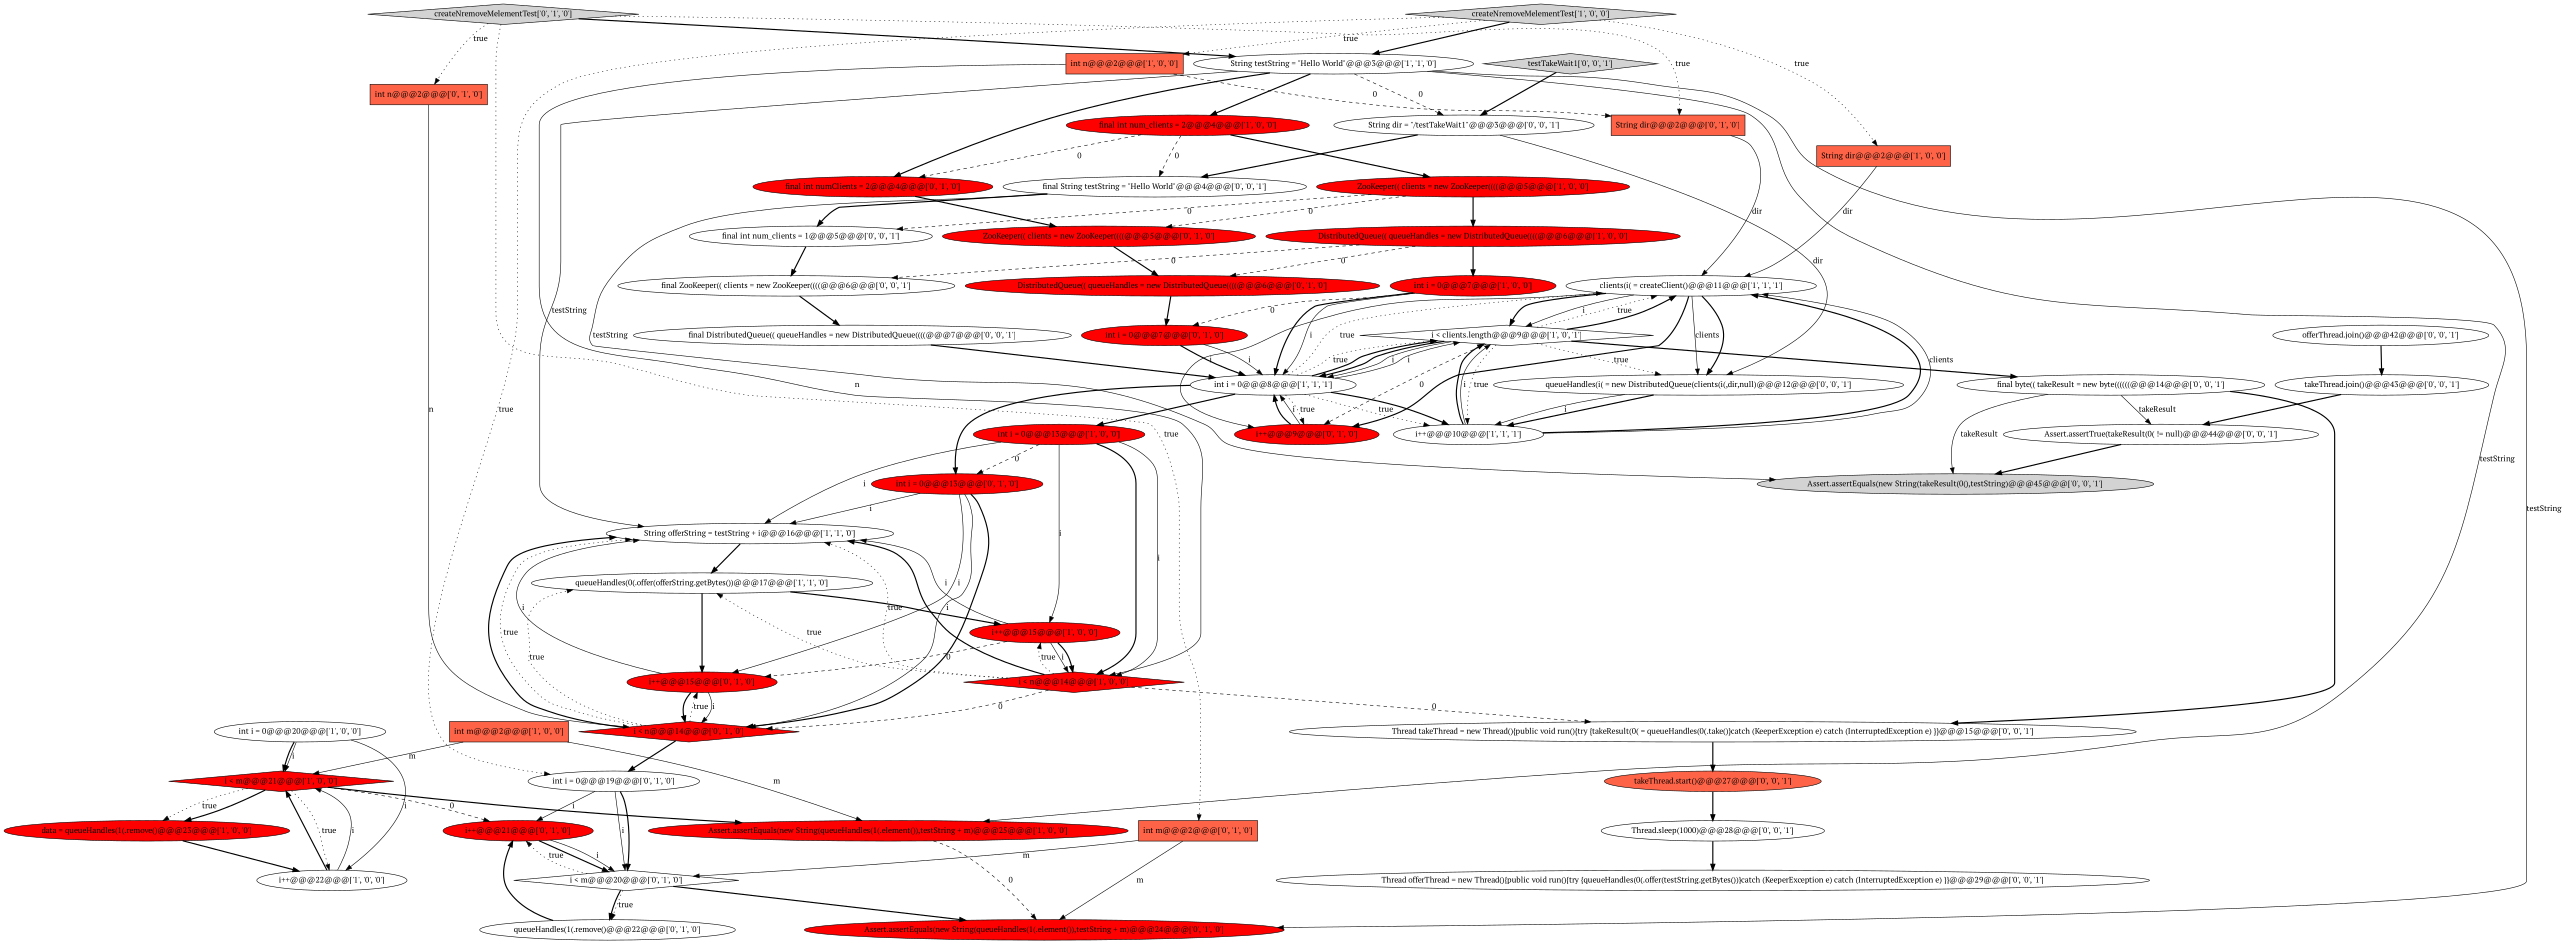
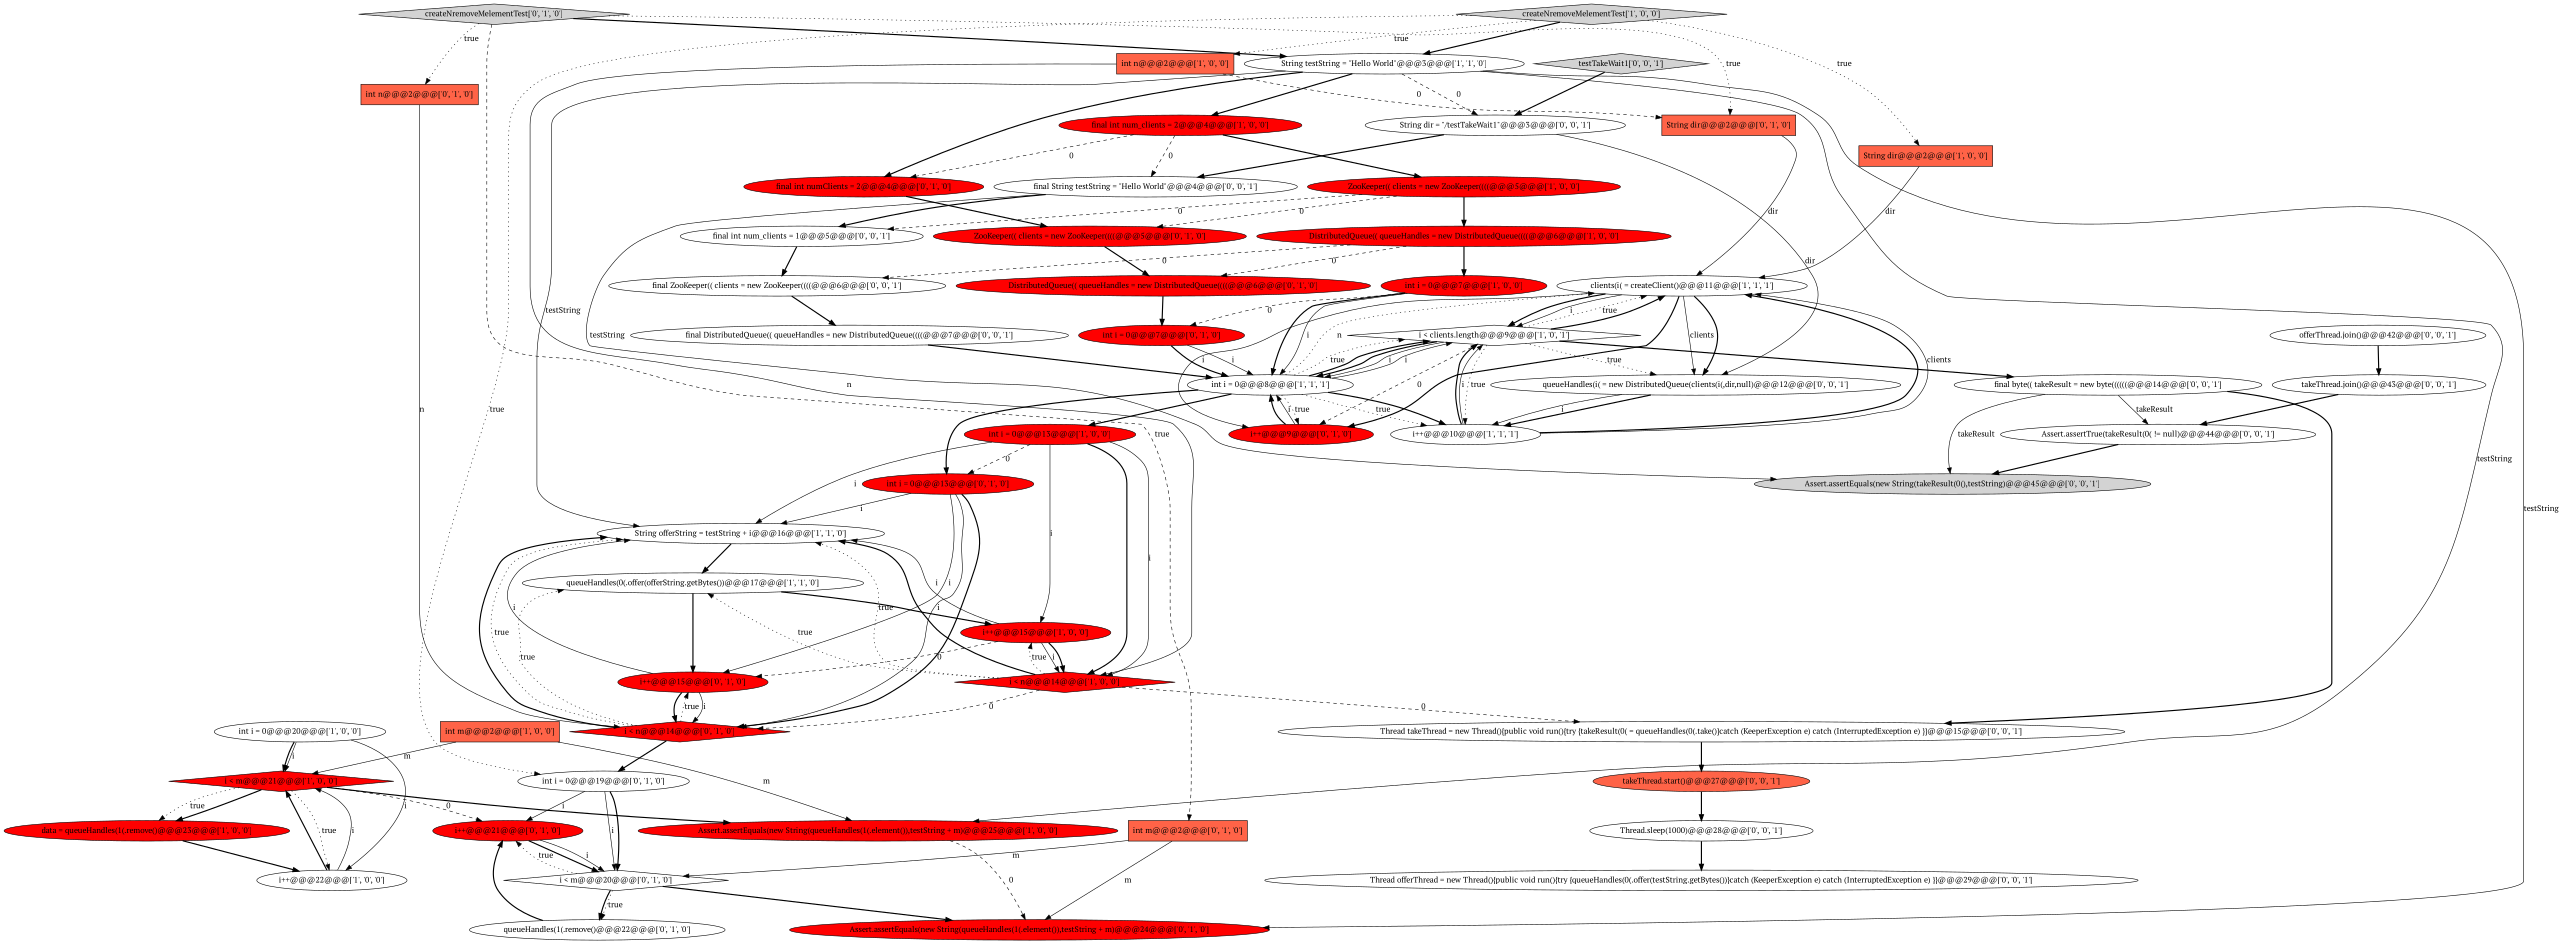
edge "int i = 0@@@8@@@['1', '1', '1']" -> "clients(i( = createClient()@@@11@@@['1', '1', '1']": label "true" -> "n"
edge "createNremoveMelementTest['0', '1', '0']" -> "int m@@@2@@@['0', '1', '0']": style dotted -> dashed
